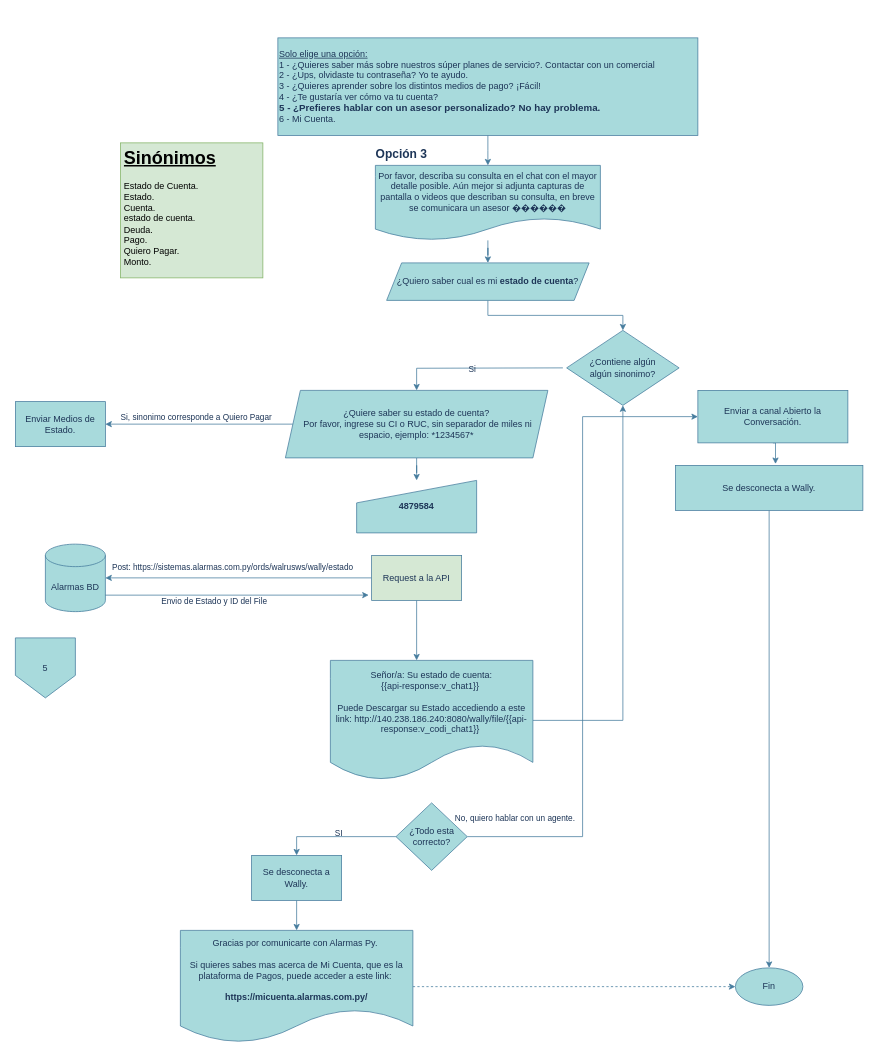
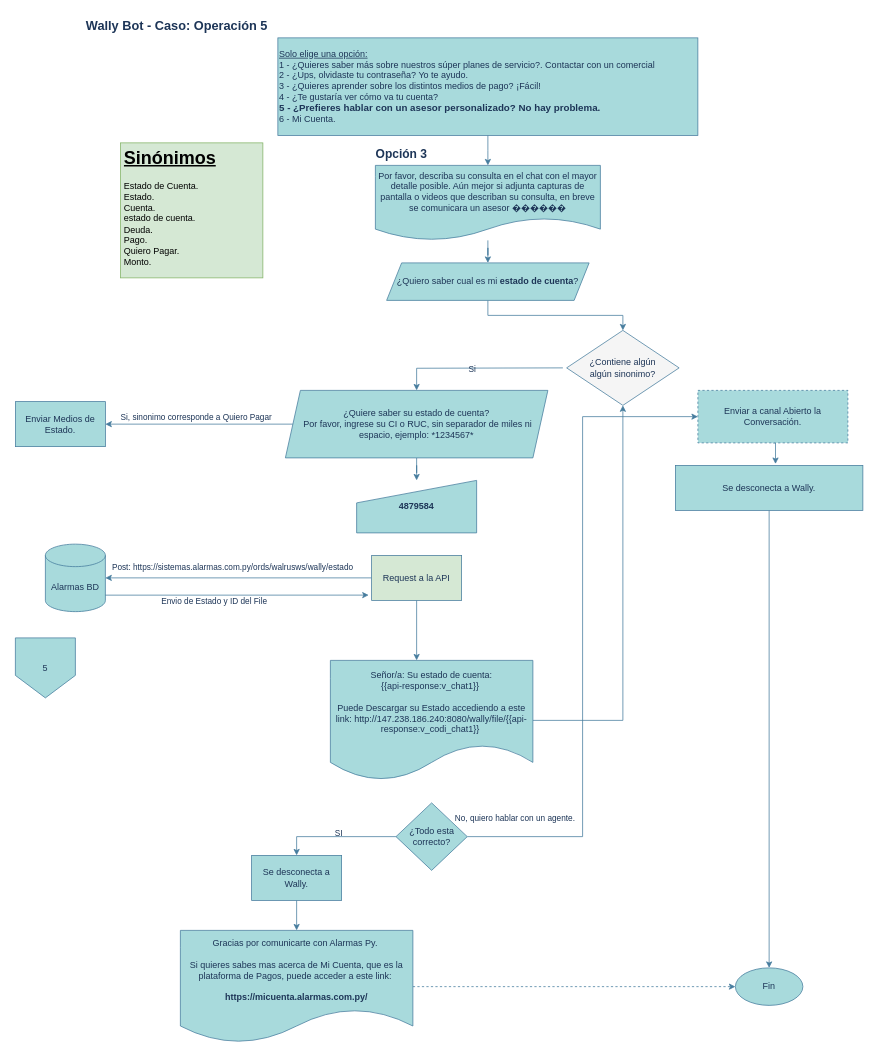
node "Wally Bot - Caso: Operación 5": added
node "¿Contiene algún algún sinonimo?": fillcolor #a8dadc -> #f5f5f5
node "Enviar a canal Abierto la Conversación.": style solid -> dashed
node "Señor/a: Su estado de cuenta: {{api-response:v_chat1}} Puede Descargar su Estado accediendo a este link: http://140.238.186.240:8080/wally/file/{{api-response:v_codi_chat1}}": label "Señor/a: Su estado de cuenta: {{api-response:v_chat1}} Puede Descargar su Estado accediendo a este link: http://140.238.186.240:8080/wally/file/{{api-response:v_codi_chat1}}" -> "Señor/a: Su estado de cuenta: {{api-response:v_chat1}} Puede Descargar su Estado accediendo a este link: http://147.238.186.240:8080/wally/file/{{api-response:v_codi_chat1}}"
